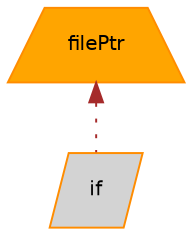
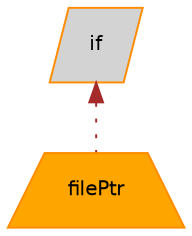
edge "if" -> "filePtr": reversed
